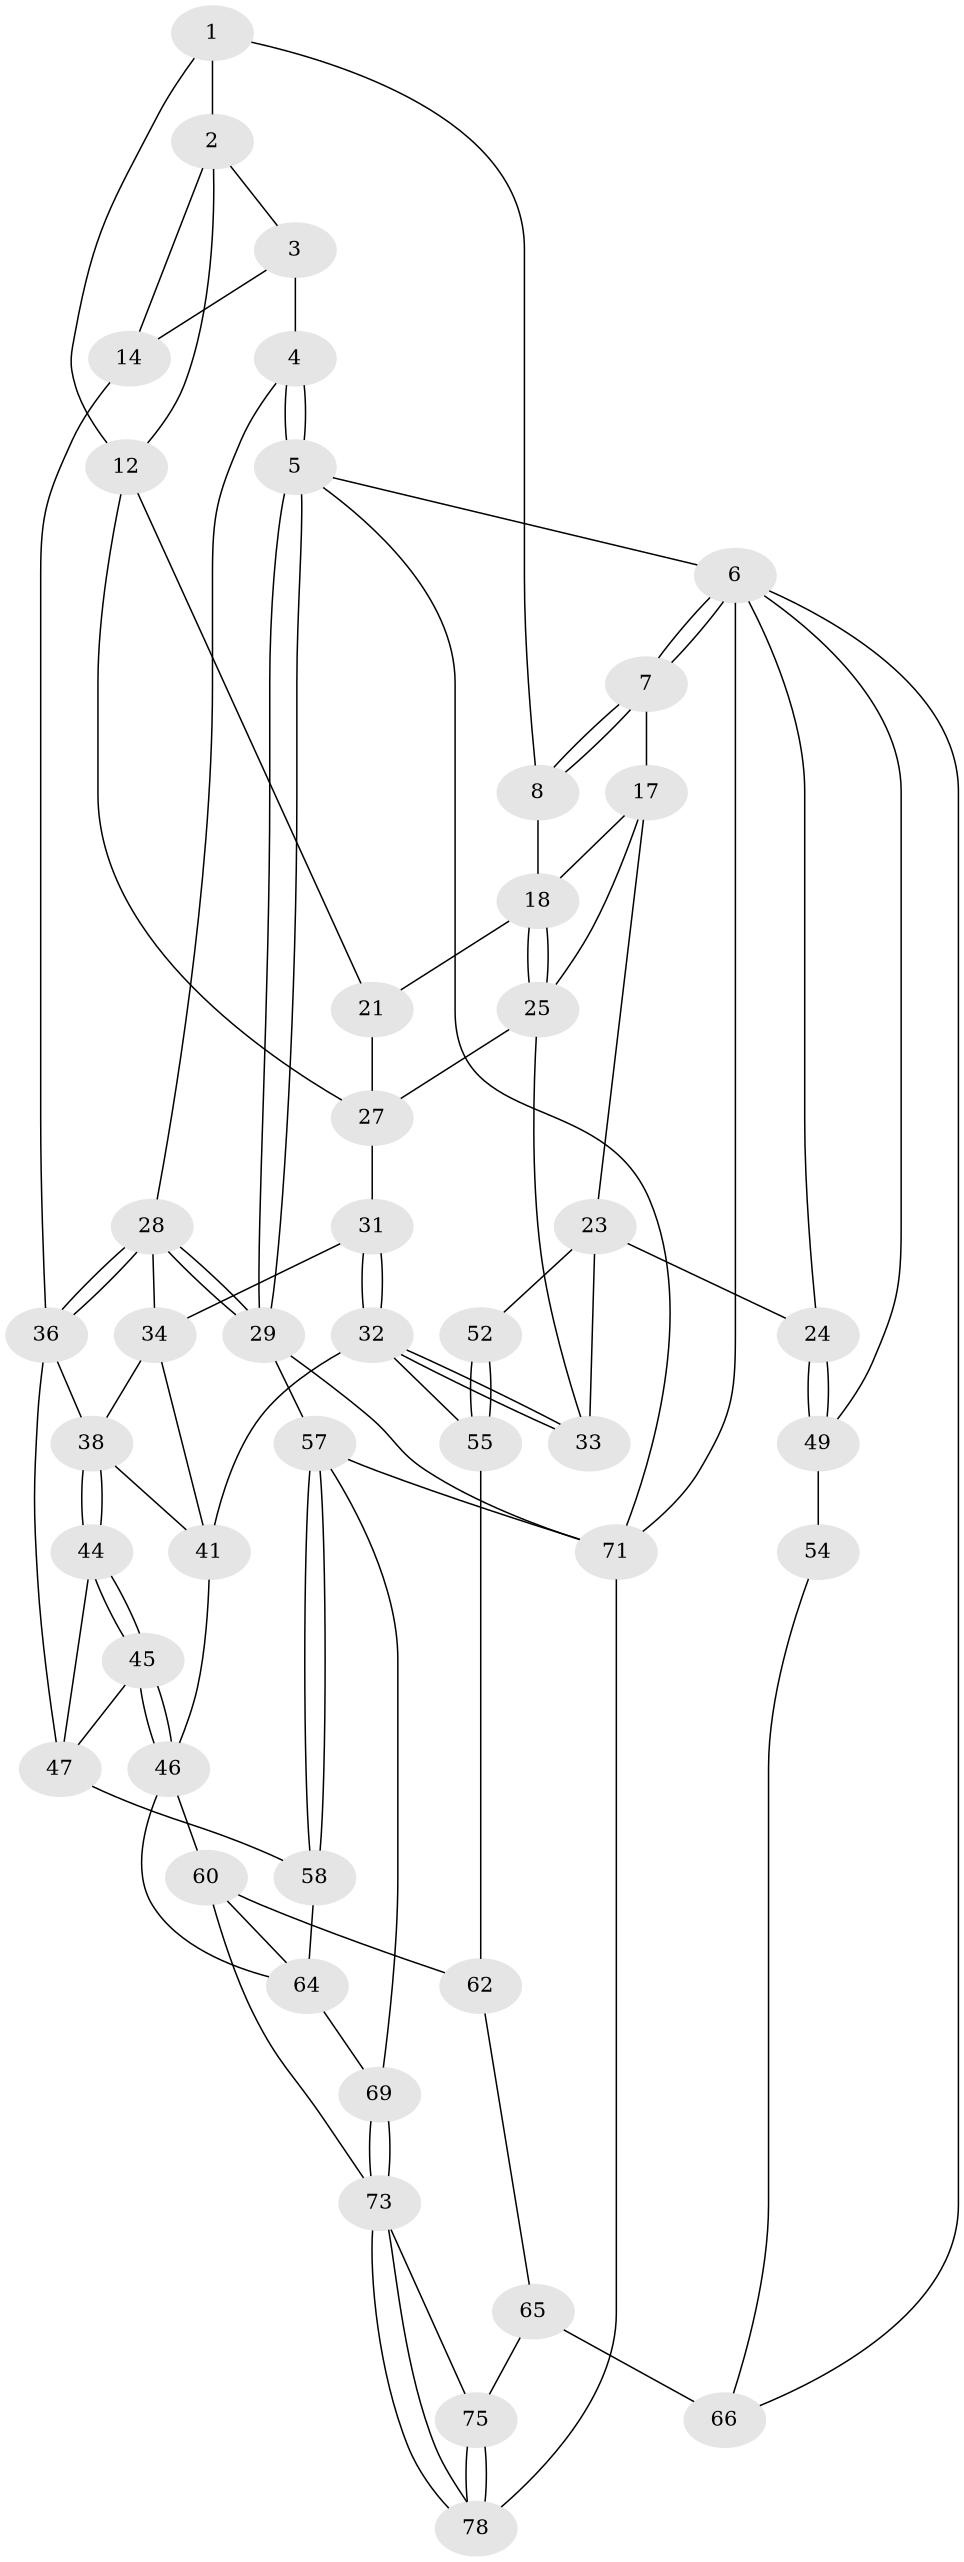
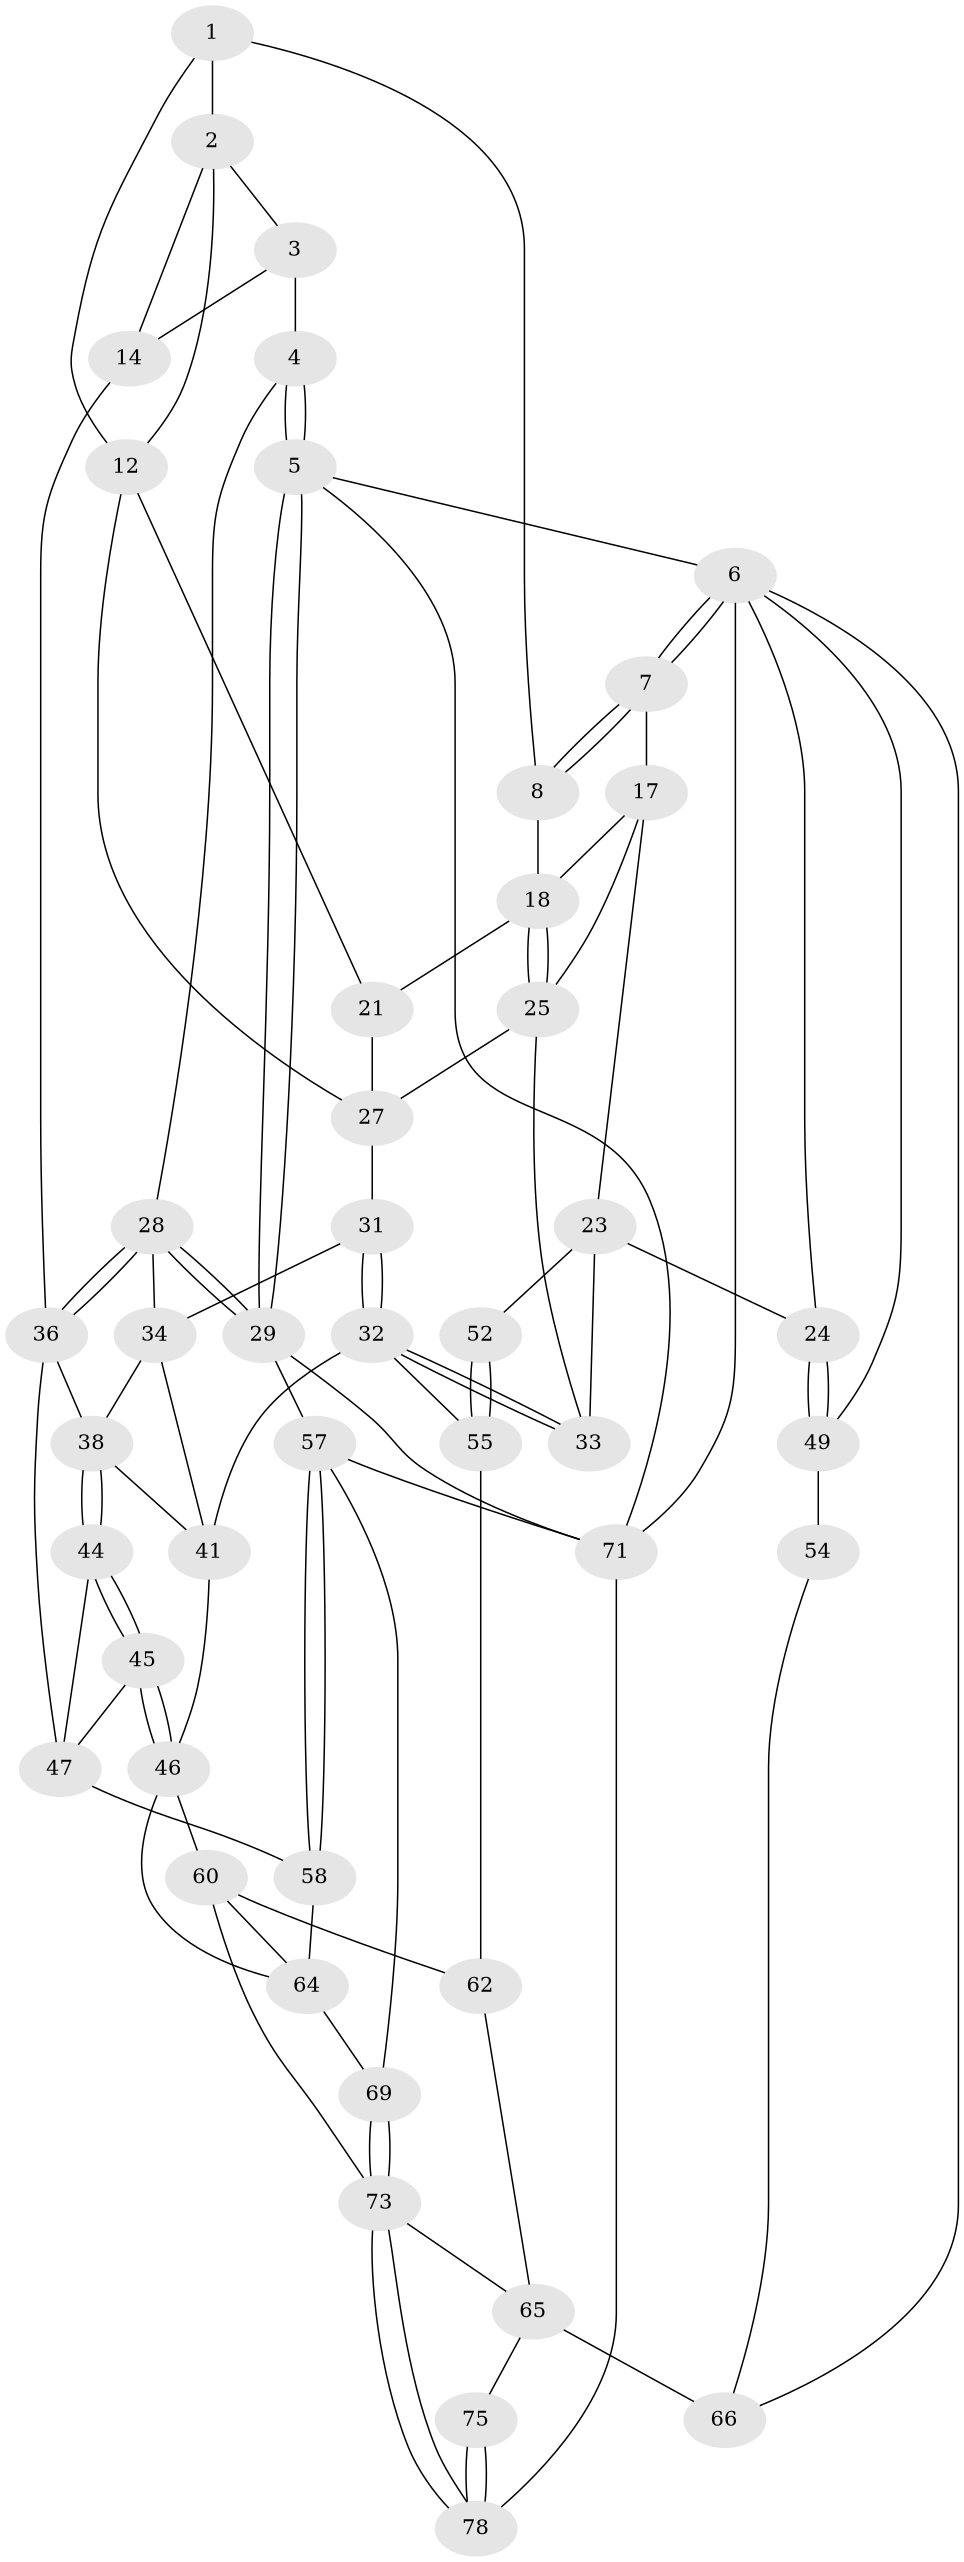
edge "73" -- "75": now "73" -- "65"
